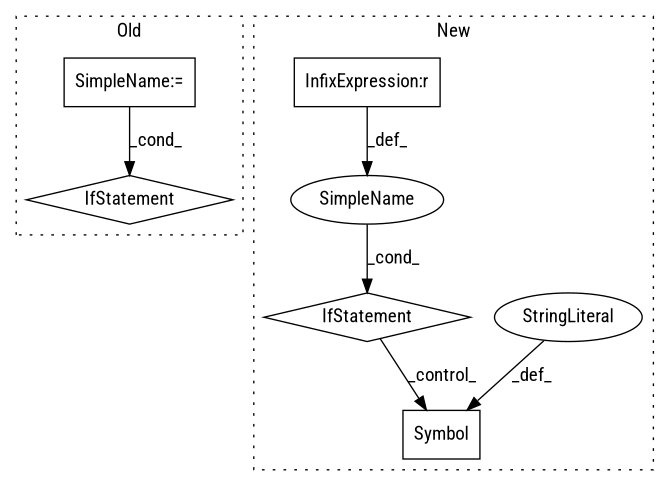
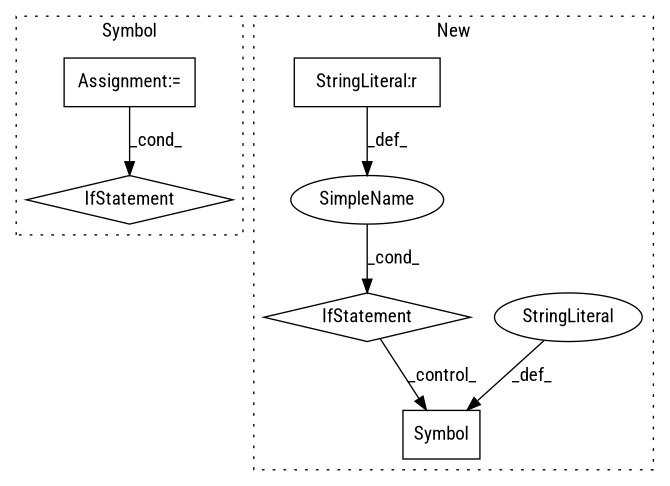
cluster "Old": label "Old" -> "Symbol"
node "SimpleName:=": label "SimpleName:=" -> "Assignment:="
node "InfixExpression:r": label "InfixExpression:r" -> "StringLiteral:r"
